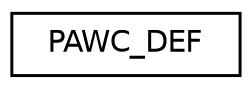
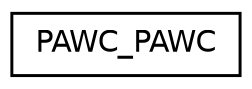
node "PAWC_DEF": label "PAWC_DEF" -> "PAWC_PAWC"
